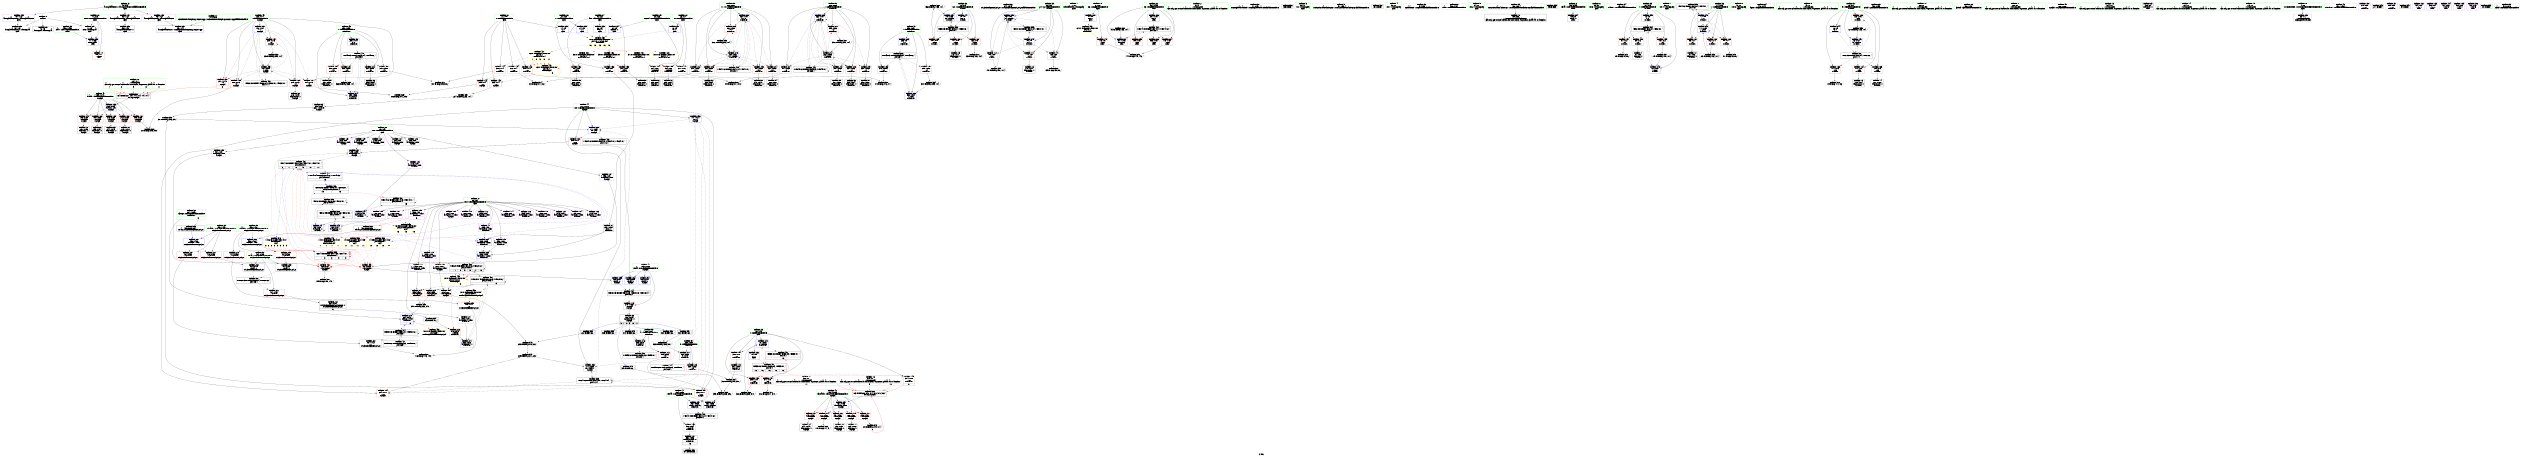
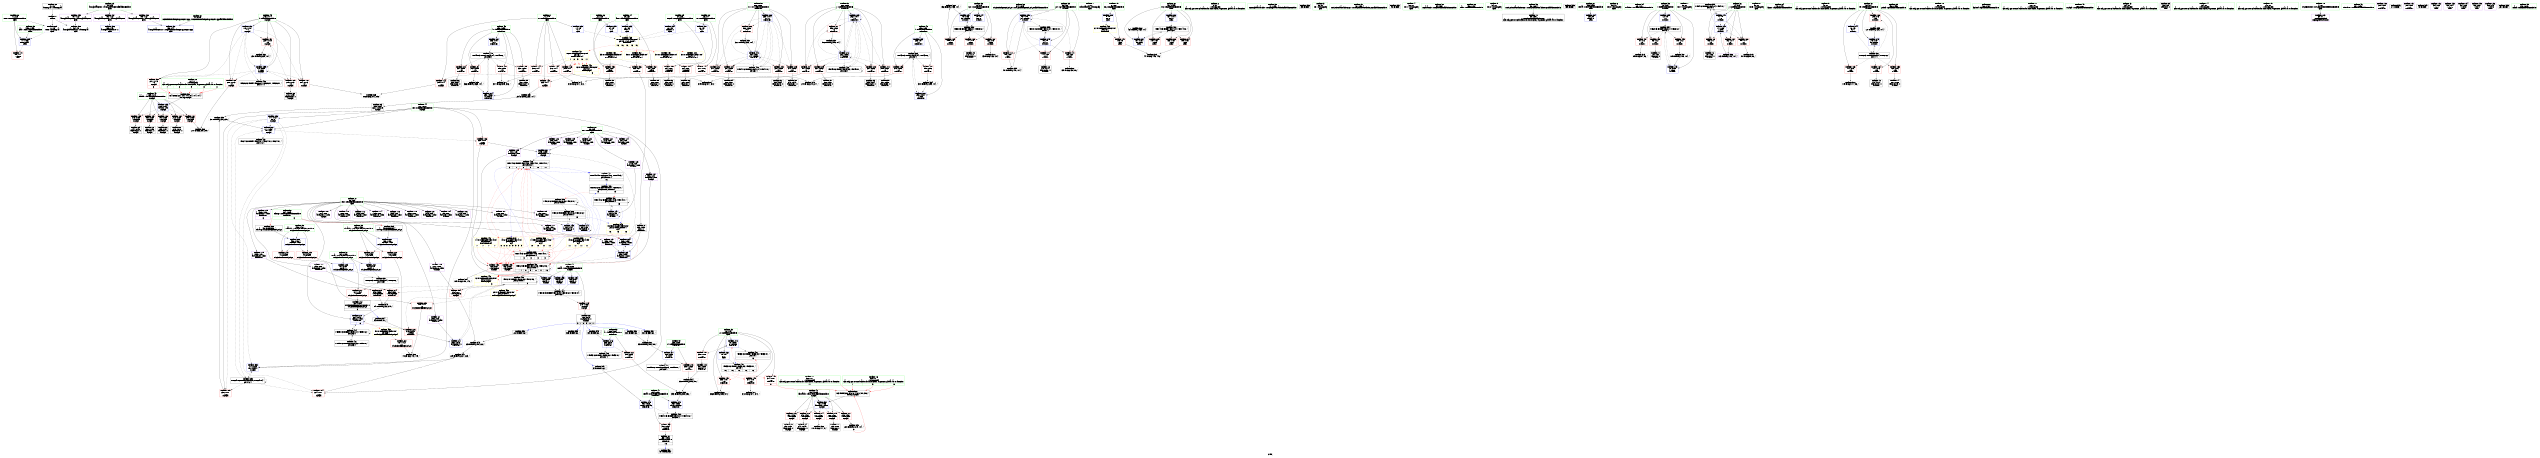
edge "NodeID: 0" -> "NodeID: 68": reversed
edge "NodeID: 257" -> "NodeID: 189": now "NodeID: 191" -> "NodeID: 189"
